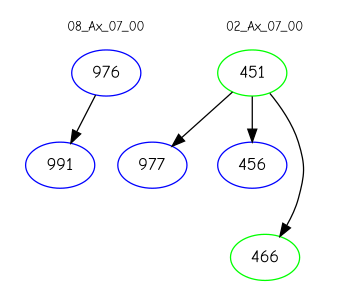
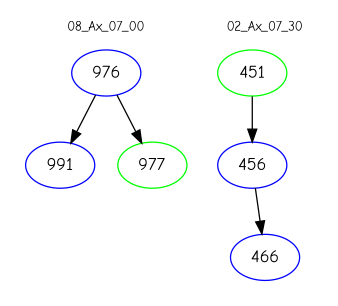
cluster "02_Ax_07_00": label "02_Ax_07_00" -> "02_Ax_07_30"
edge "451" -> "977": now "976" -> "977"
edge "451" -> "466": now "456" -> "466"
node "977": color blue -> green
node "466": color green -> blue
